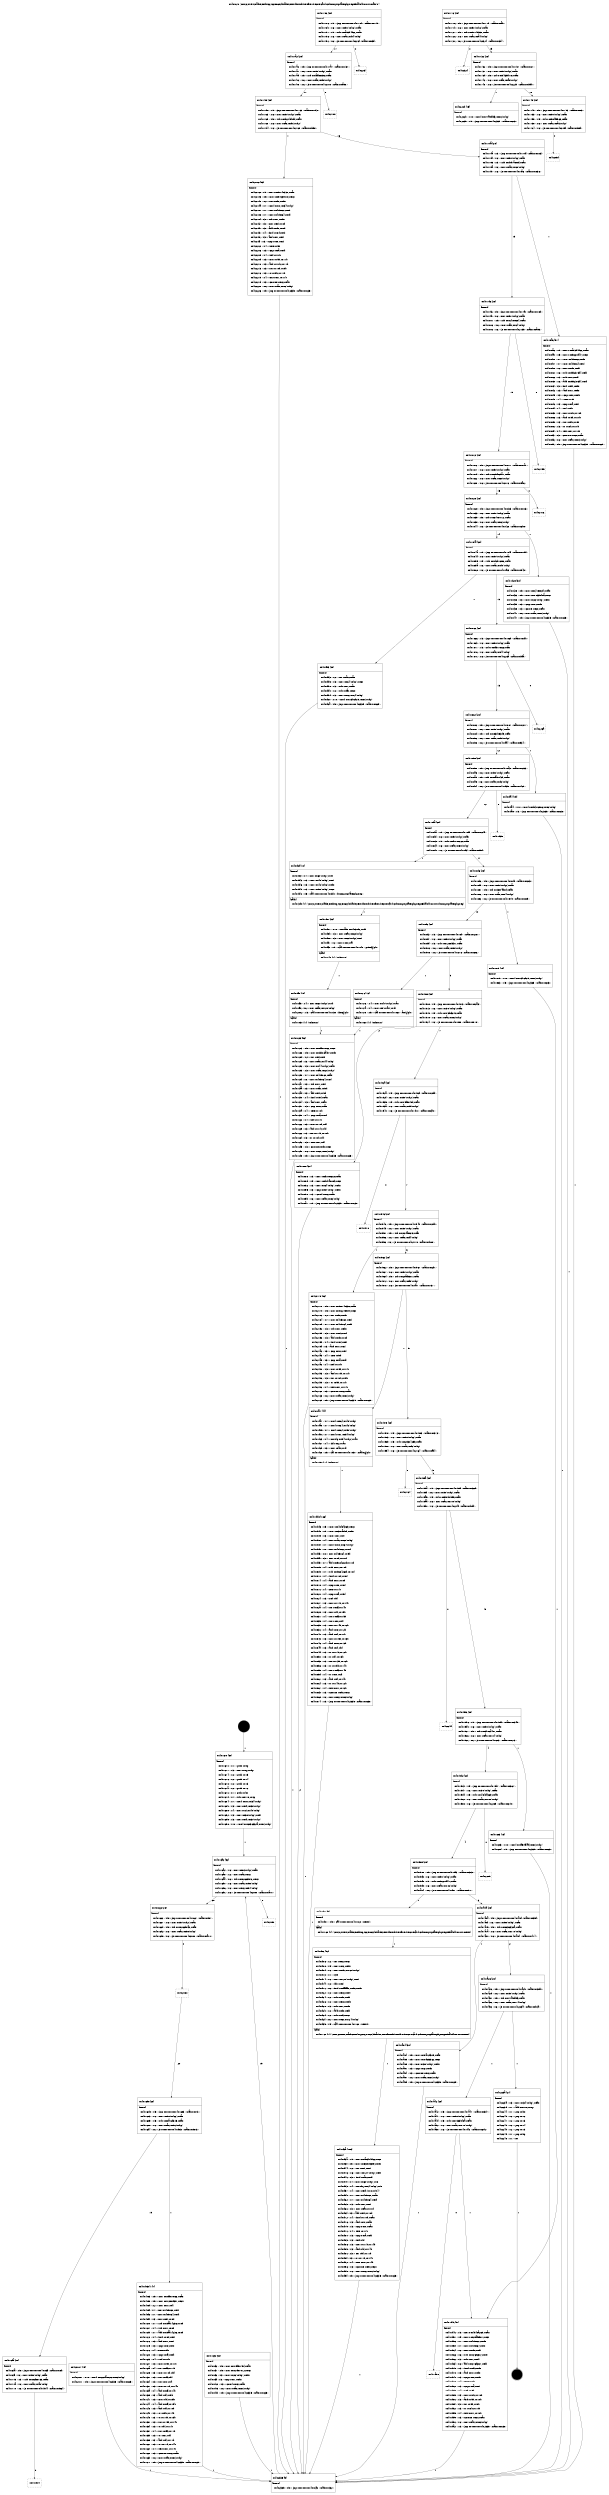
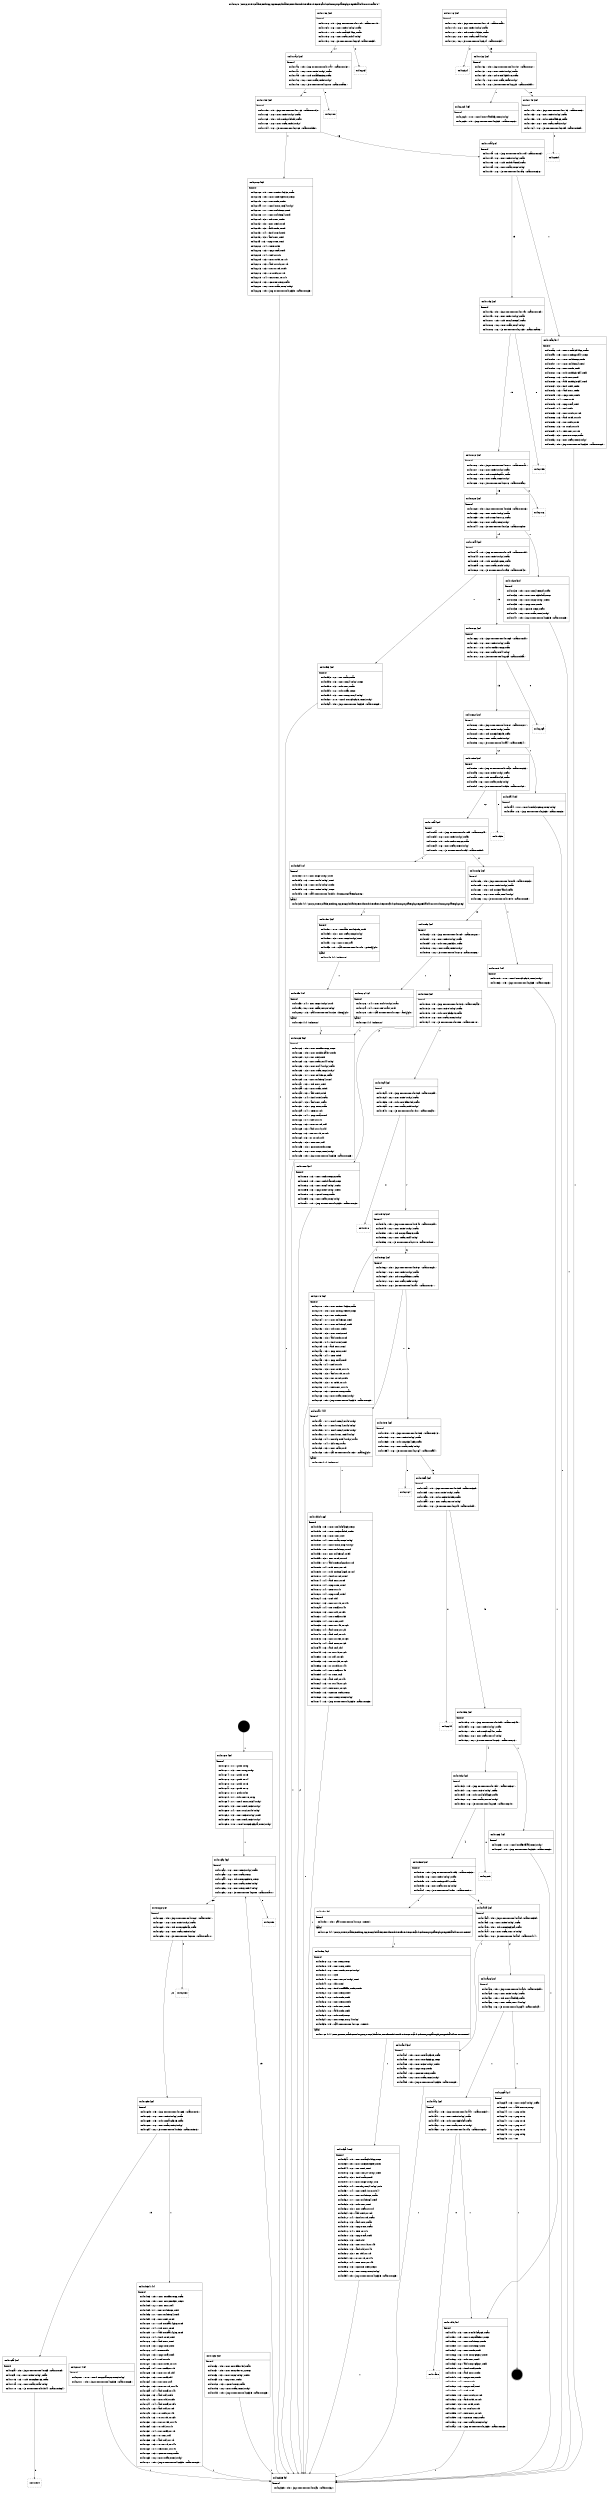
edge "0x402080" -> "0x4016de [28]": now "0x4016c2 [28]" -> "0x4016de [28]"
